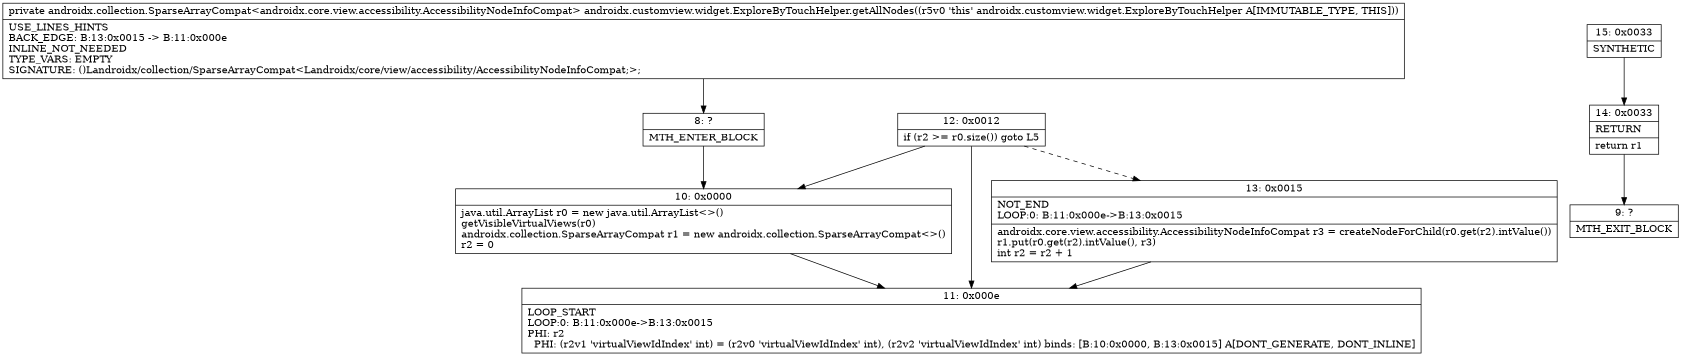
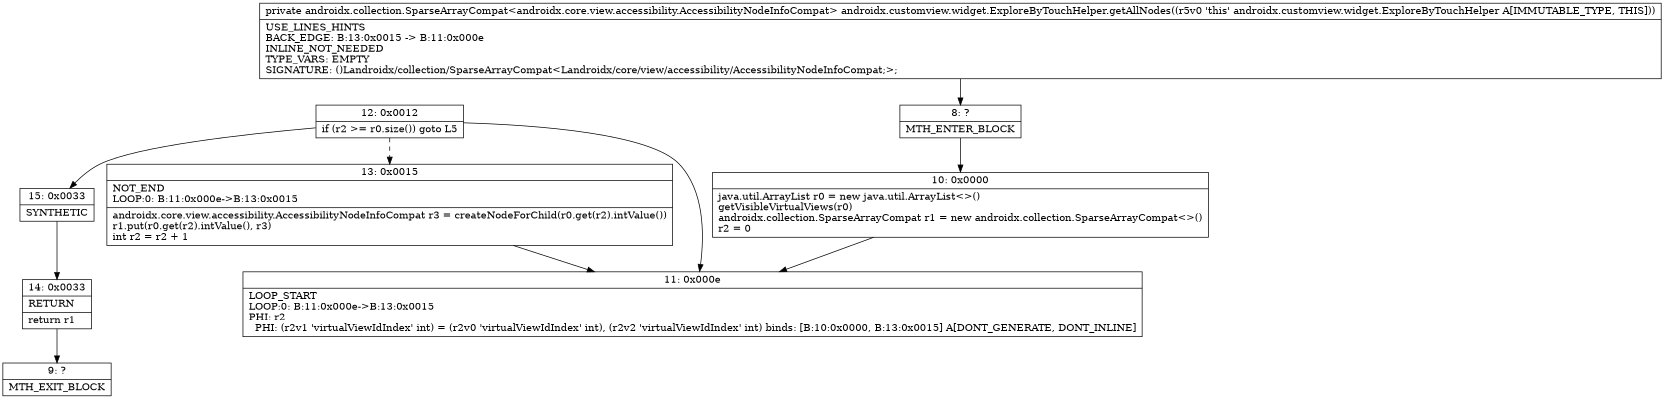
edge "12: 0x0012" -> "10: 0x0000": now "12: 0x0012" -> "15: 0x0033"
